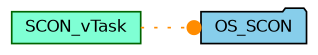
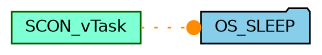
node "OS_SCON": label "OS_SCON" -> "OS_SLEEP"
